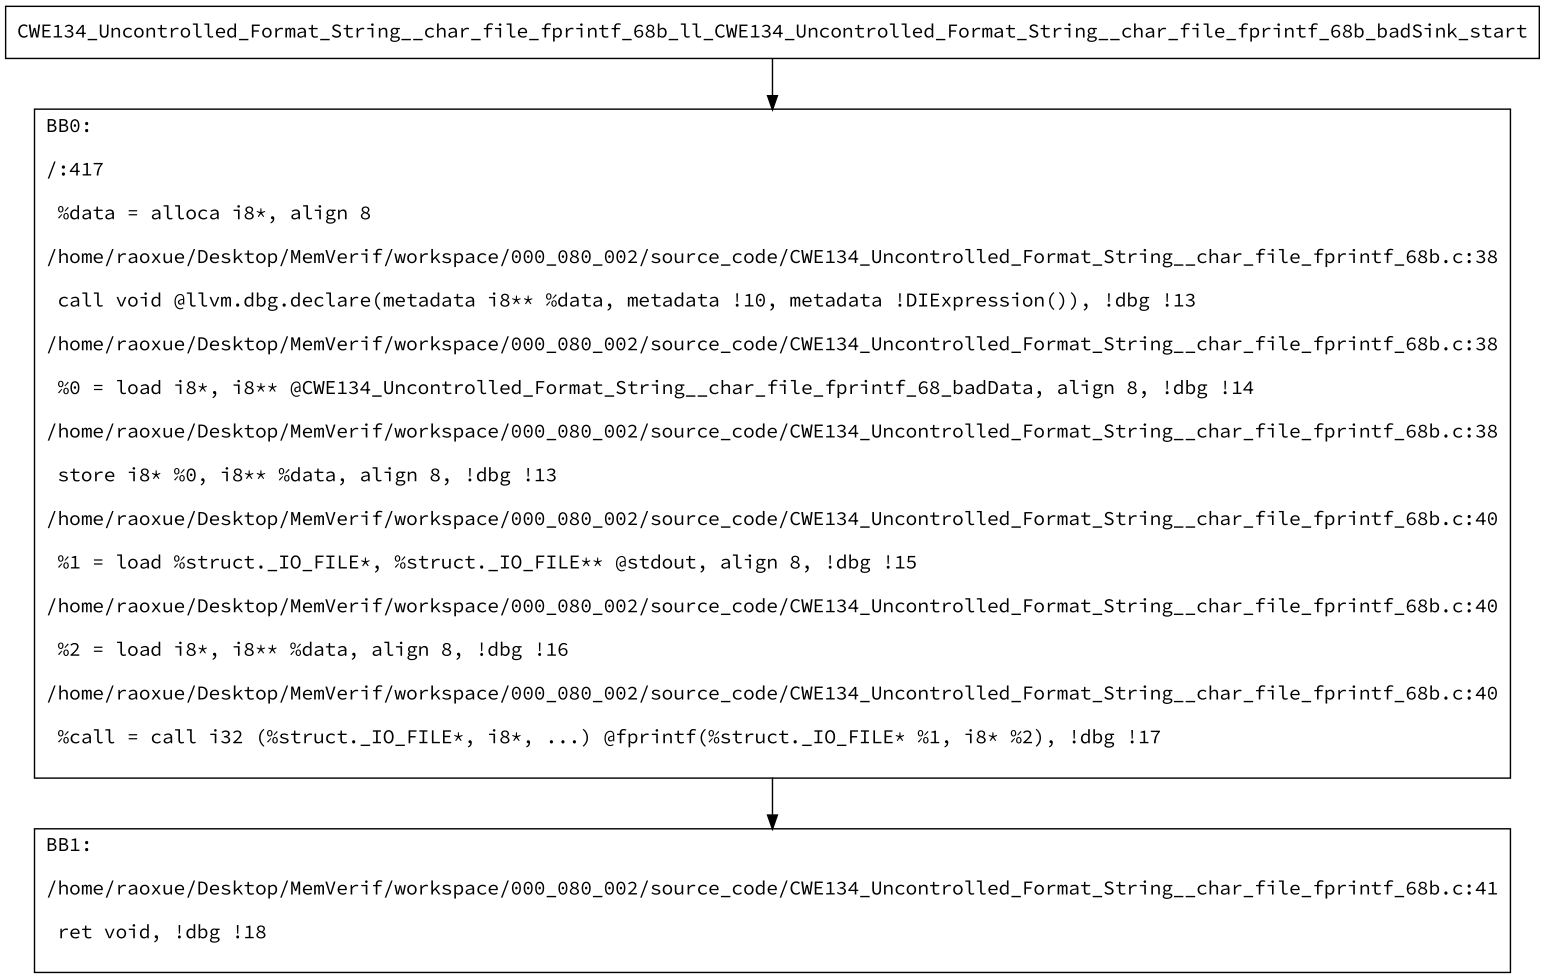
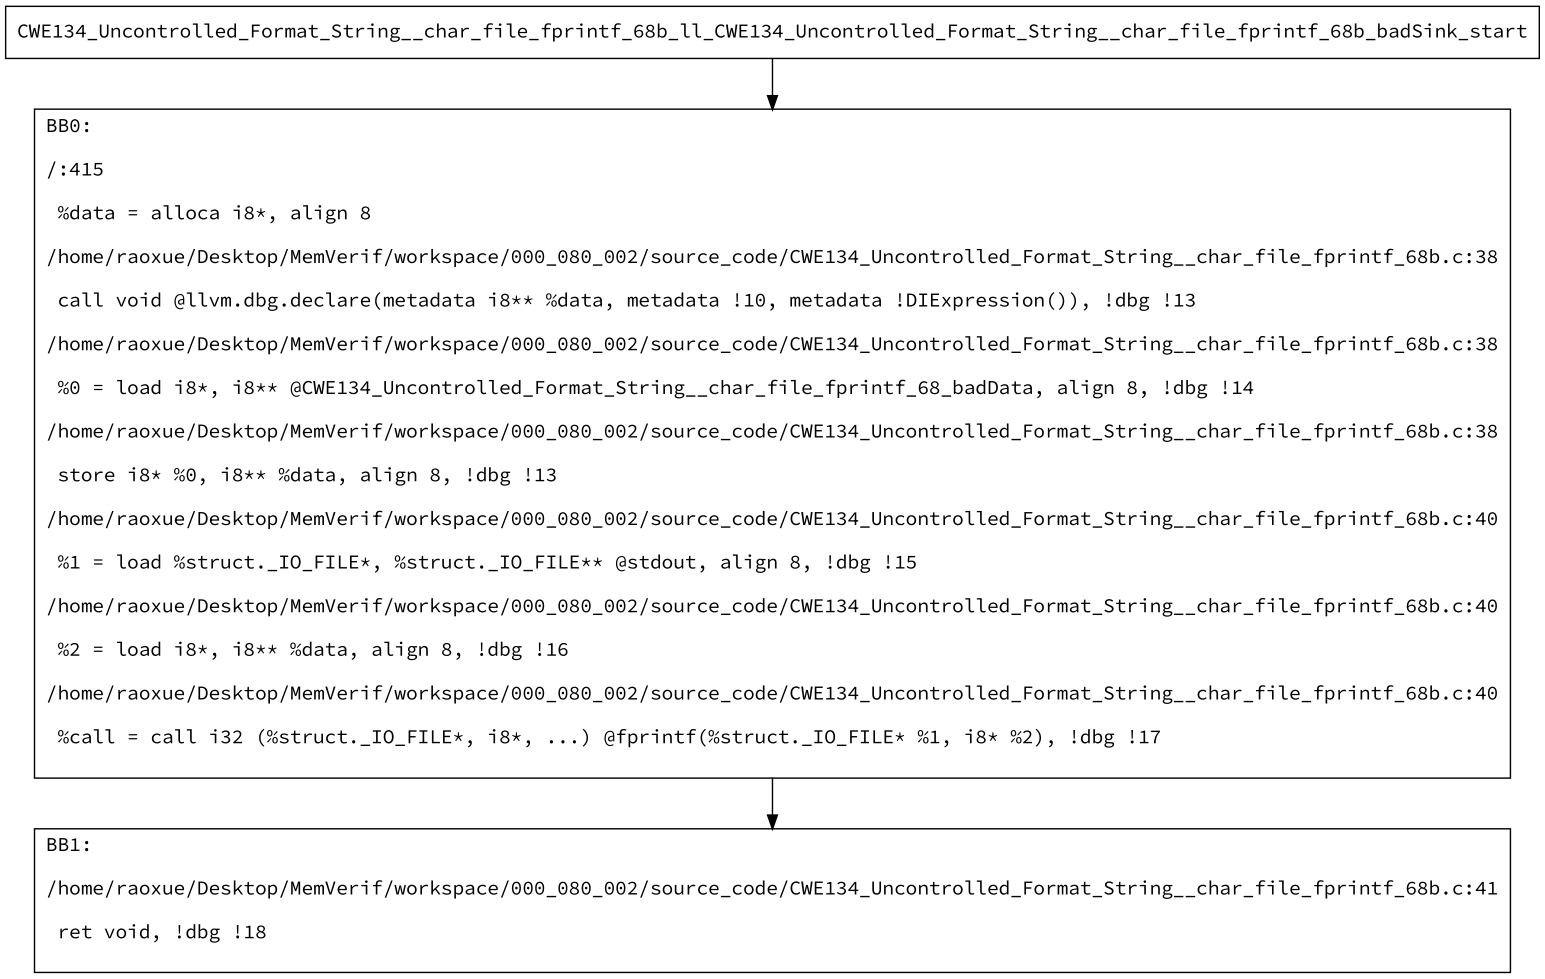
node "BB0:": text "/:417" -> "/:415"
